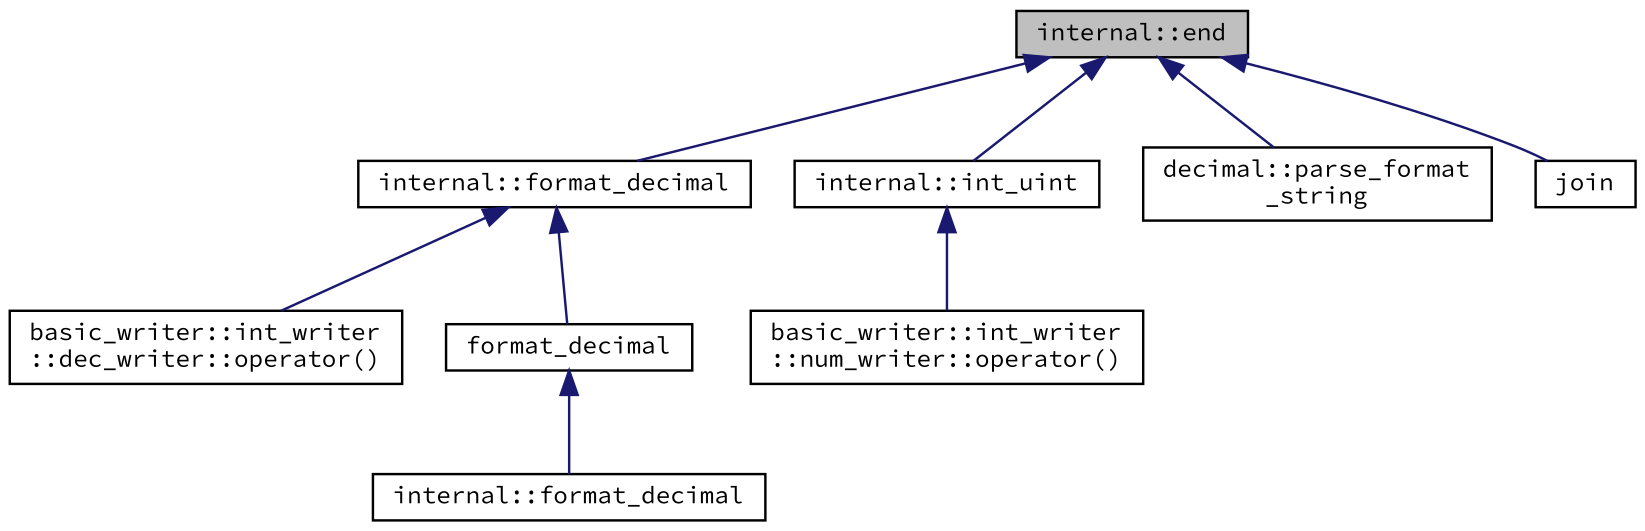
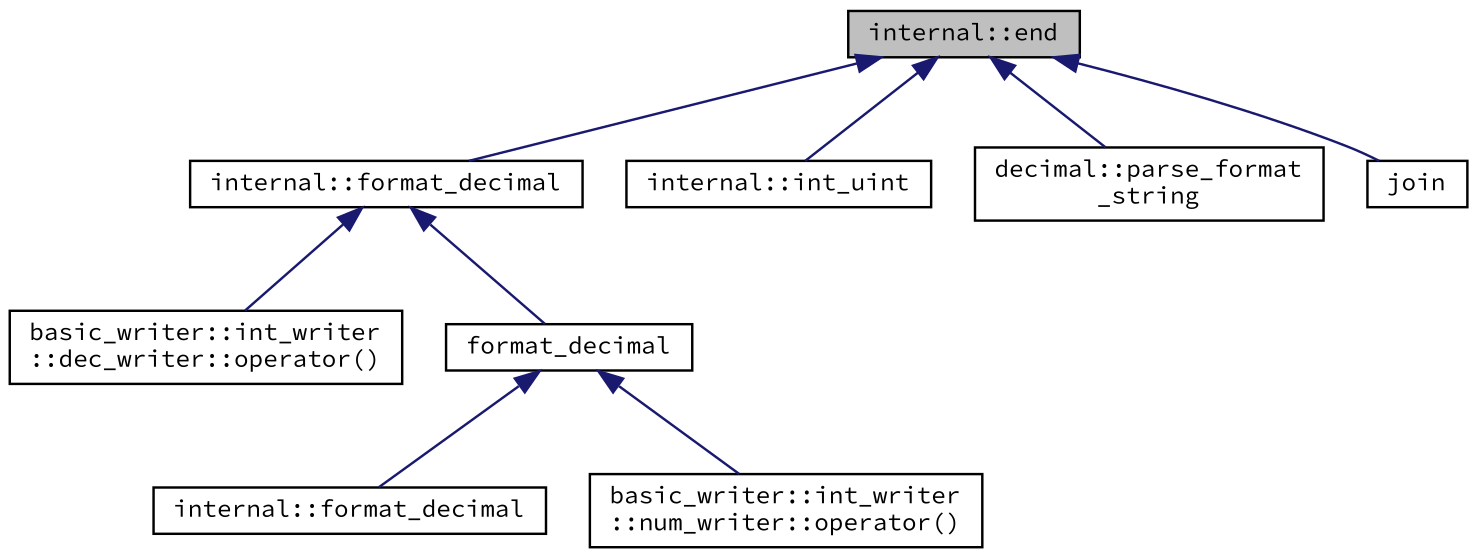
edge "basic_writer::int_writer ::num_writer::operator()" -> "internal::int_uint": now "basic_writer::int_writer ::num_writer::operator()" -> "format_decimal"
